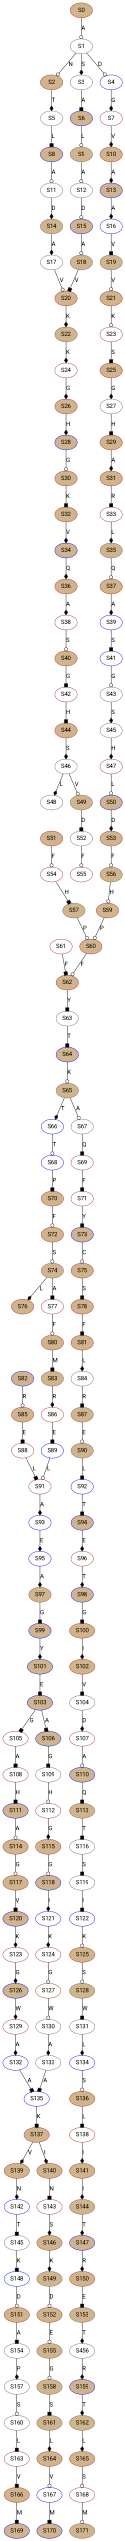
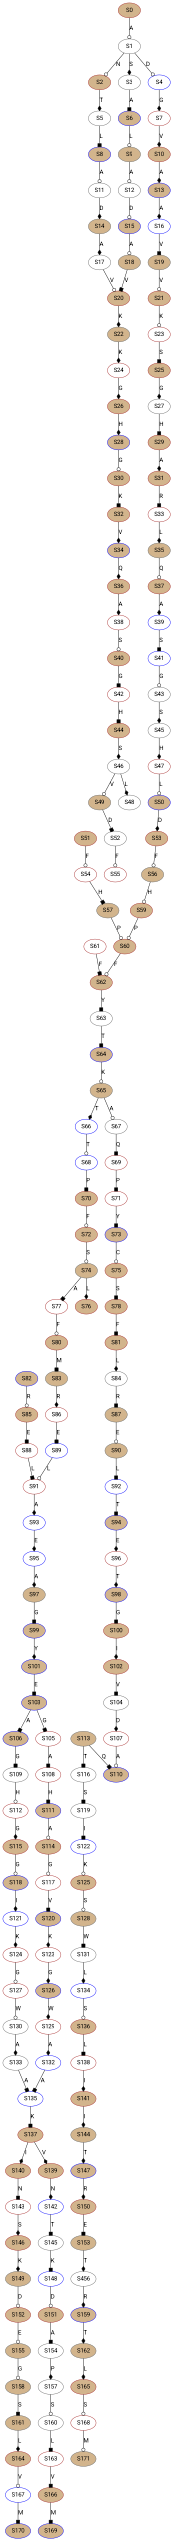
edge "S69" -> "S71": label "F" -> "P"
edge "S110" -> "S113": reversed
node "S117": fillcolor tan -> white
